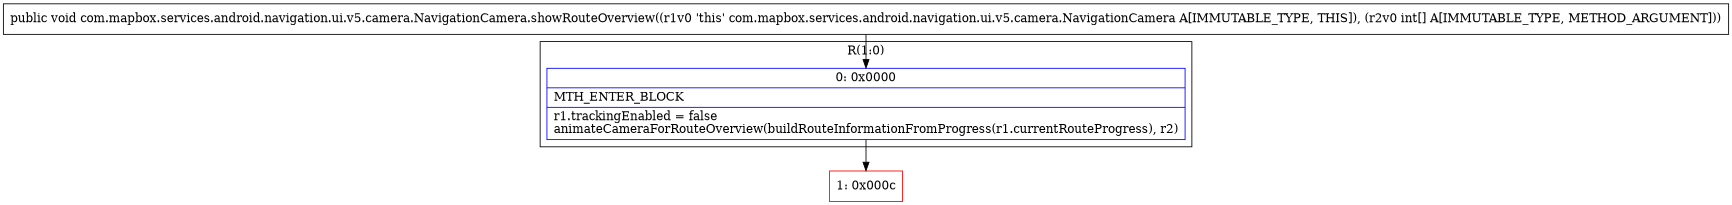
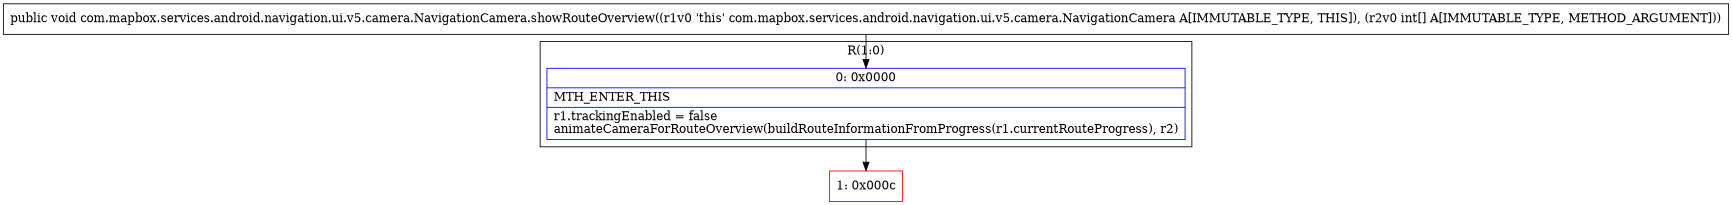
node "0: 0x0000": text "MTH_ENTER_BLOCK" -> "MTH_ENTER_THIS"
